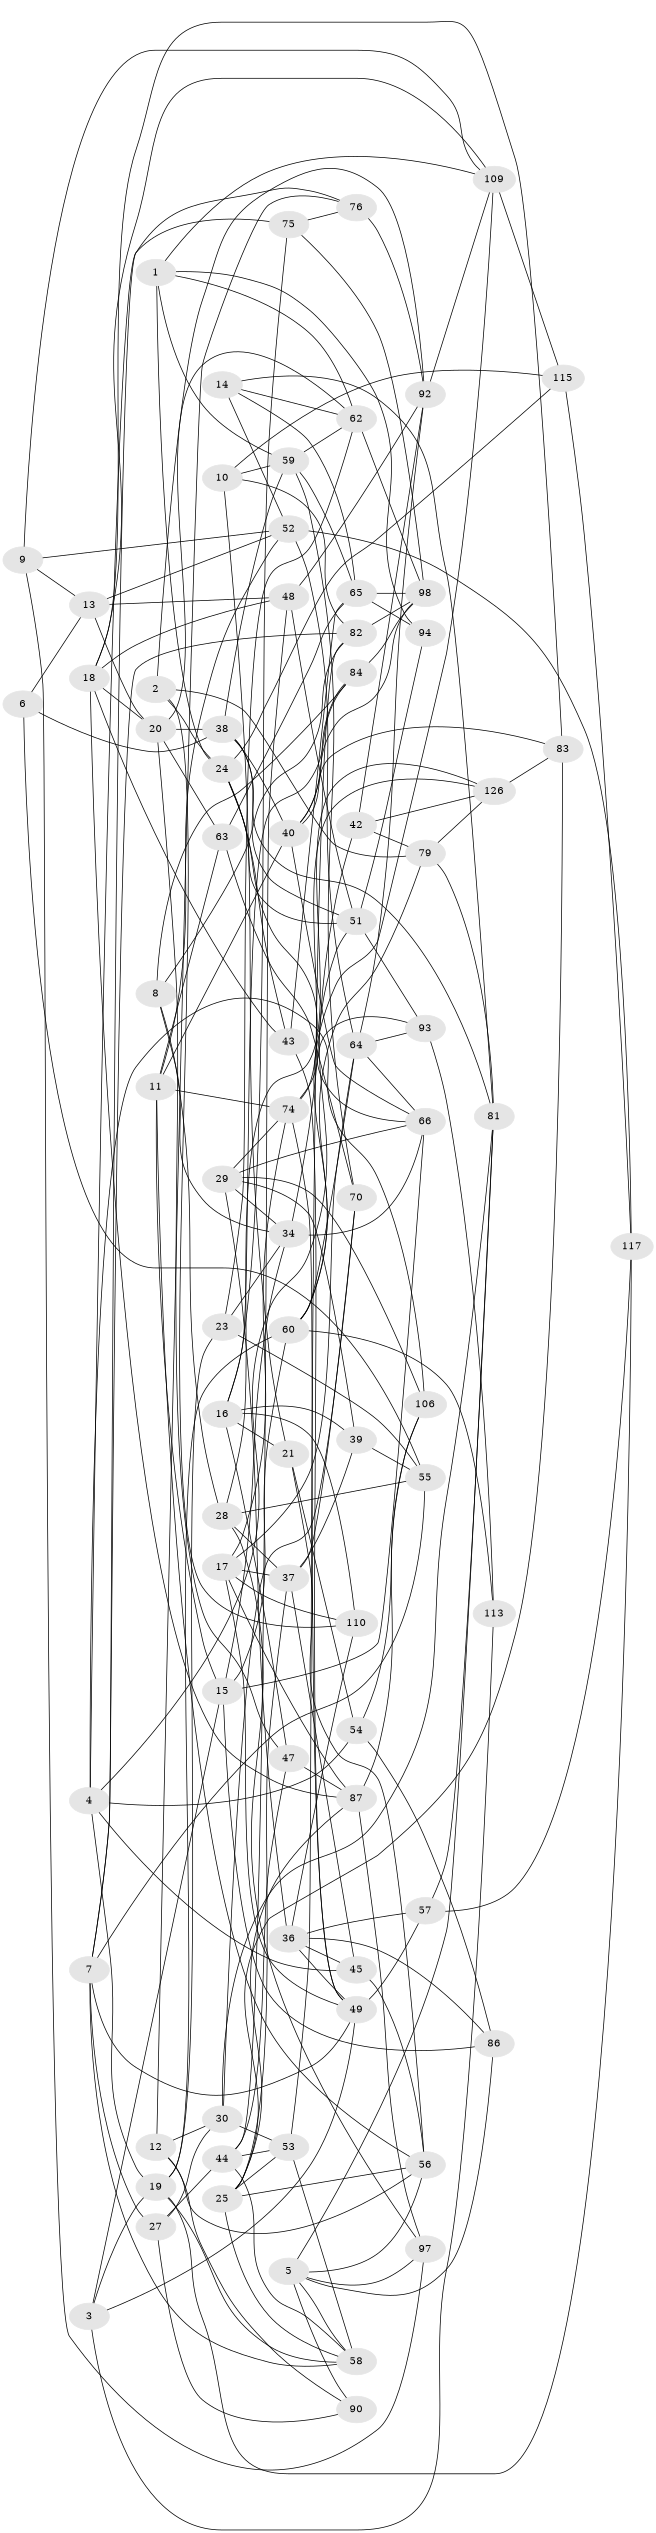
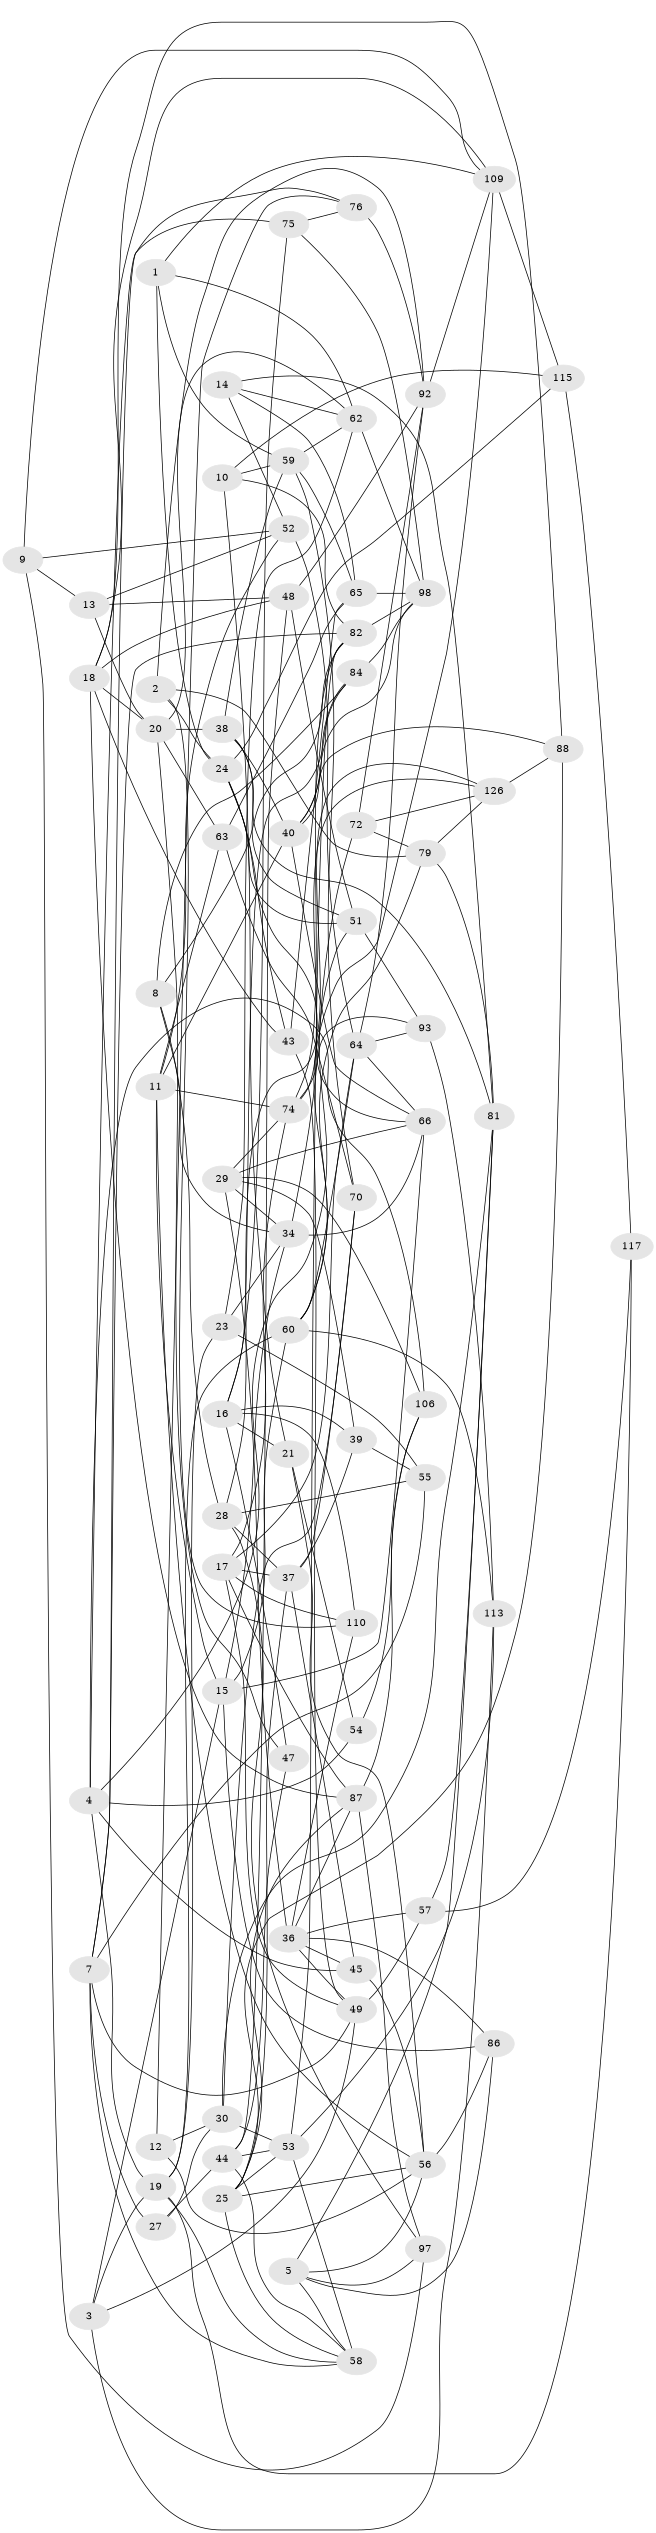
node "94": removed
node "6": removed
node "83": label "83" -> "88"
edge "52" -- "117": removed
node "42": label "42" -> "72"
edge "74" -- "49": now "74" -- "82"
edge "47" -- "87": now "36" -- "87"
edge "54" -- "86": now "56" -- "86"
edge "113" -- "53": added
node "90": removed
